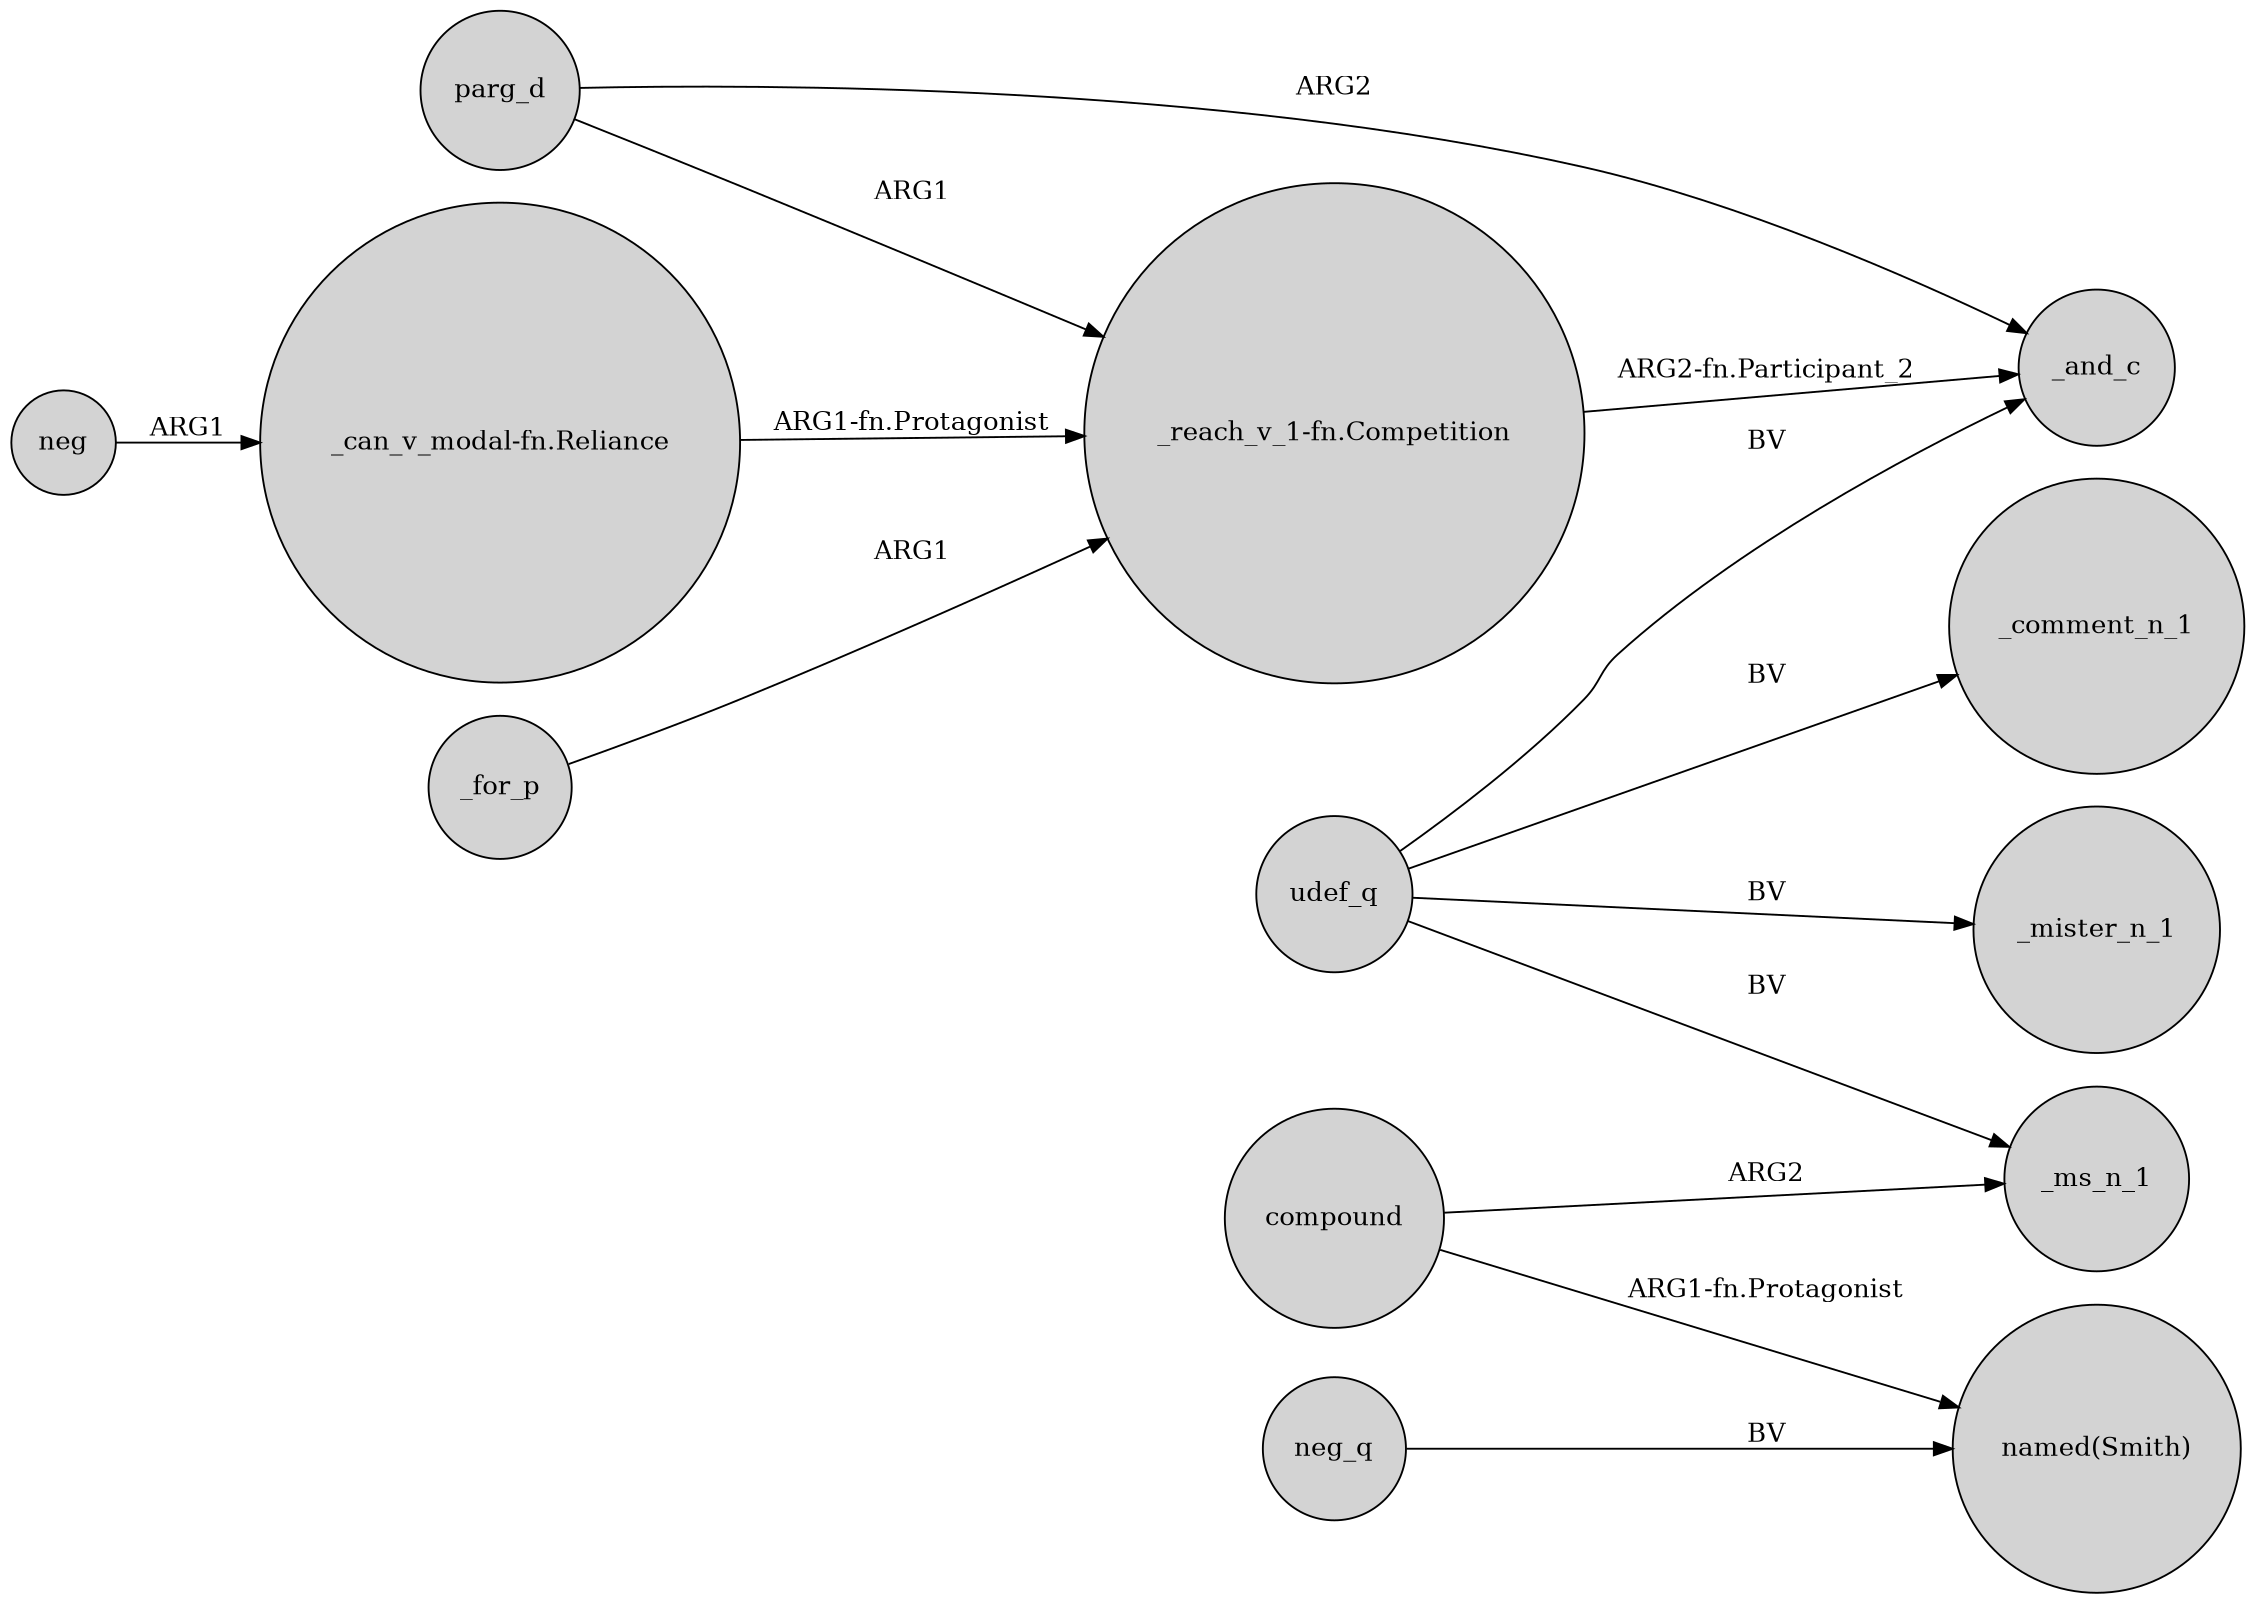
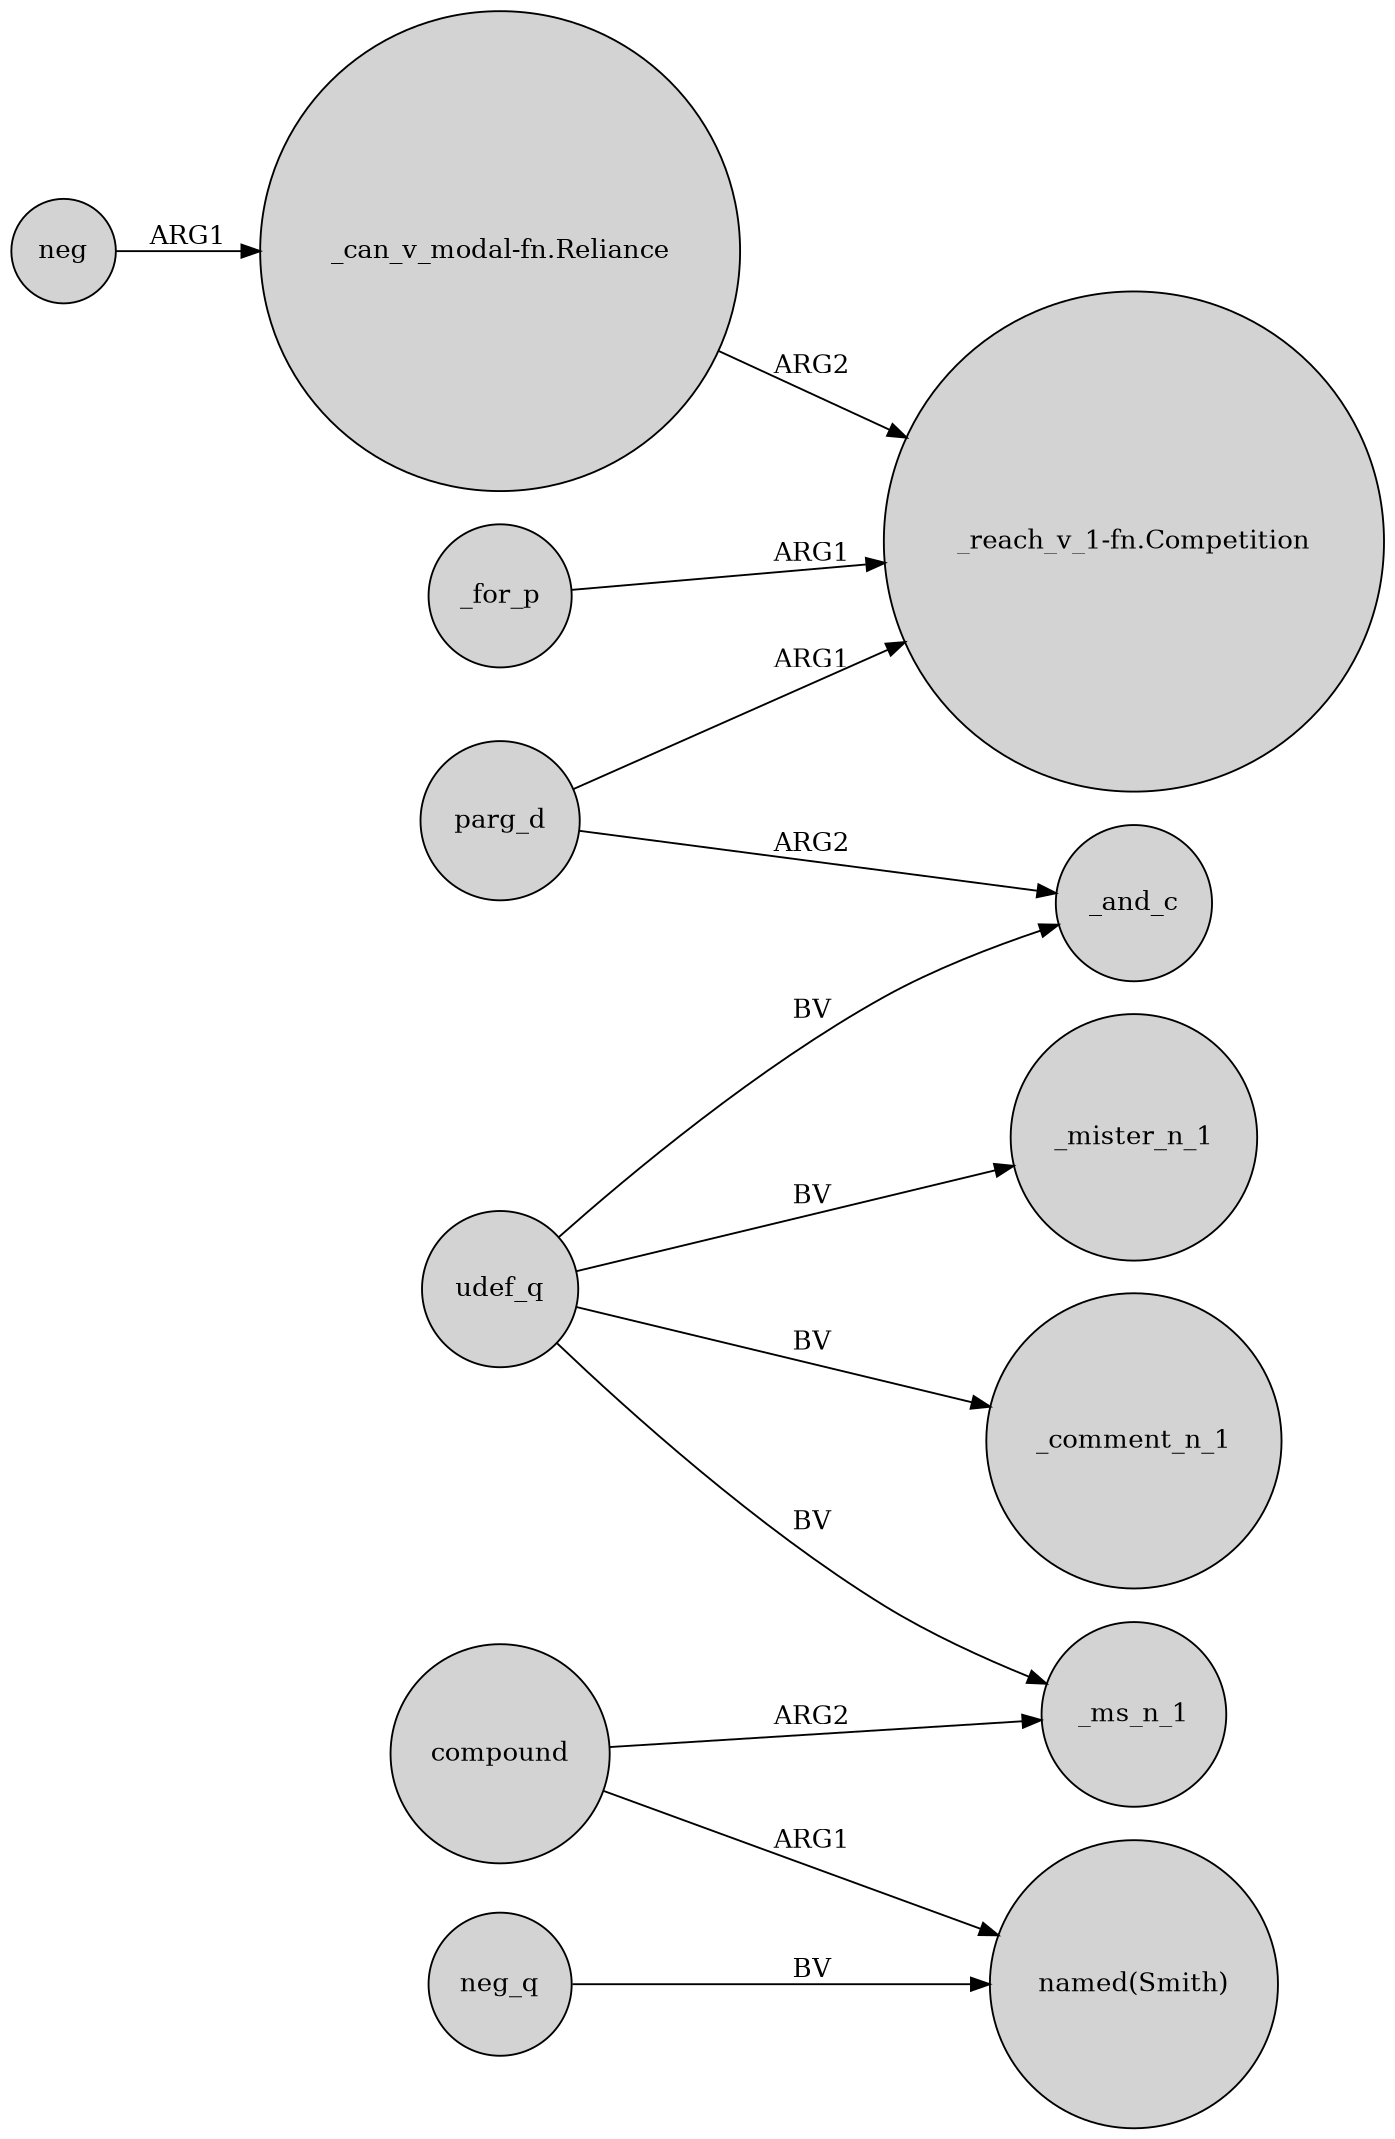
edge "_reach_v_1-fn.Competition" -> "_and_c": removed, label "ARG2-fn.Participant_2"
edge "_can_v_modal-fn.Reliance" -> "_reach_v_1-fn.Competition": label "ARG1-fn.Protagonist" -> "ARG2"
edge "compound" -> "named(Smith)": label "ARG1-fn.Protagonist" -> "ARG1"
